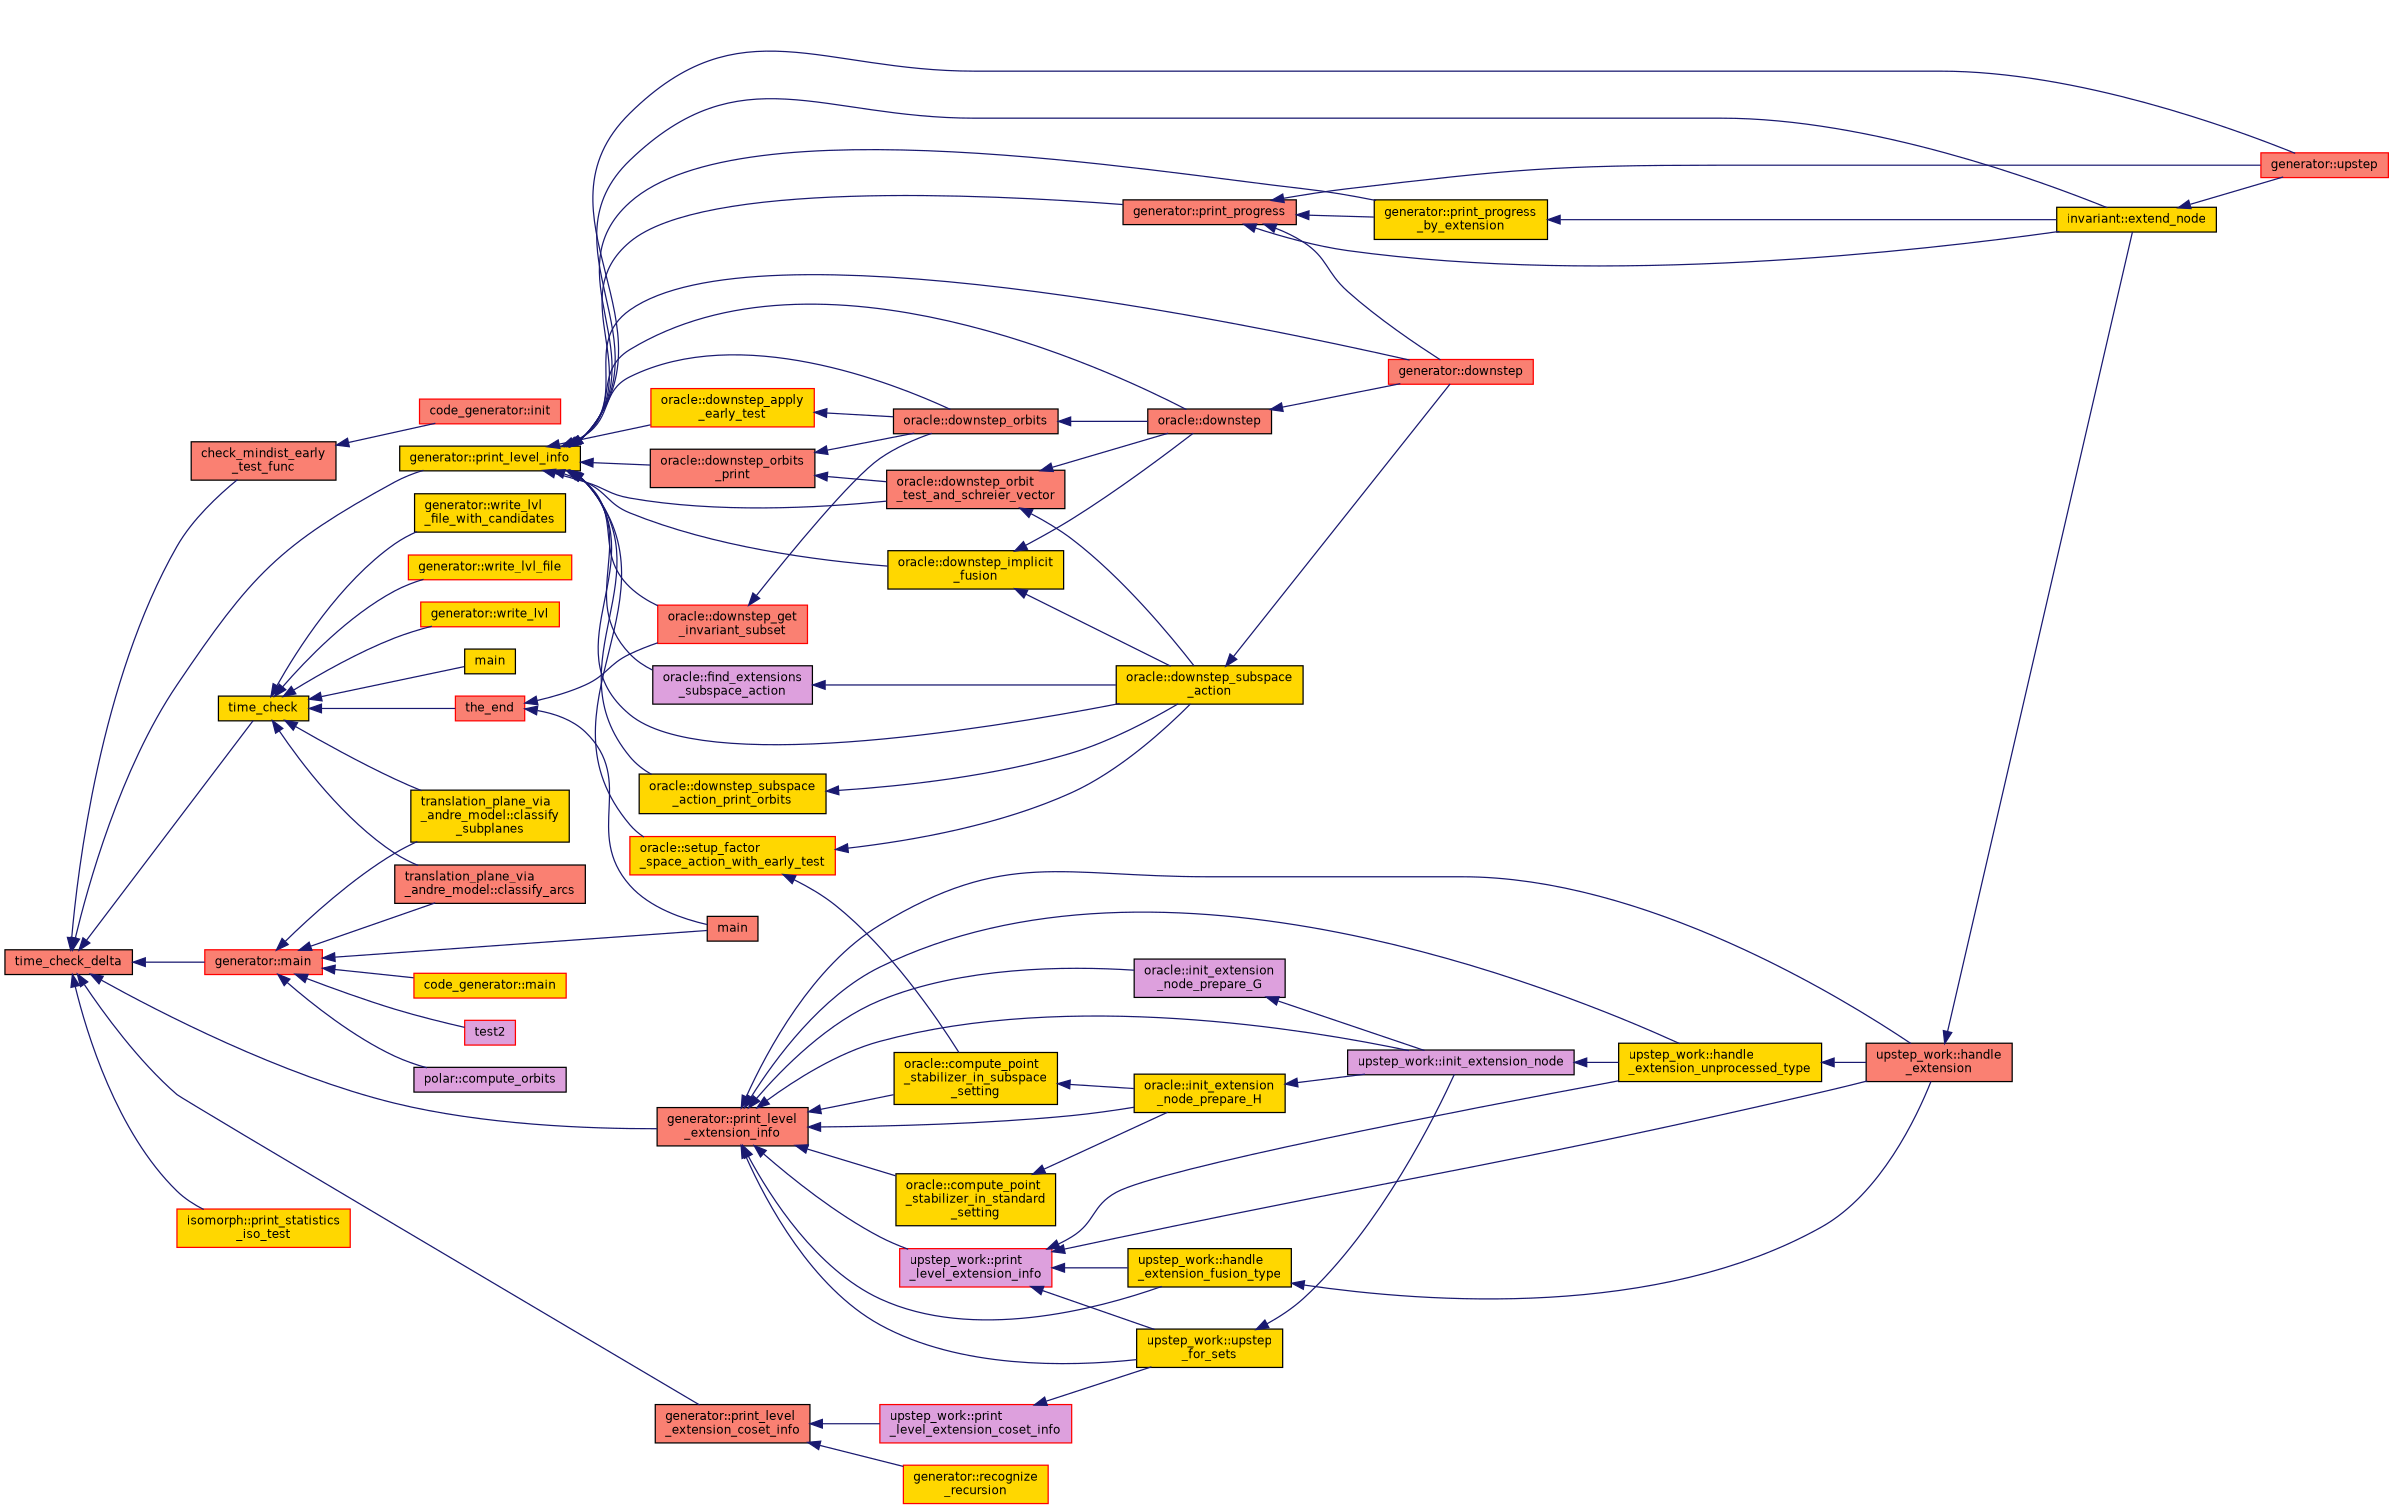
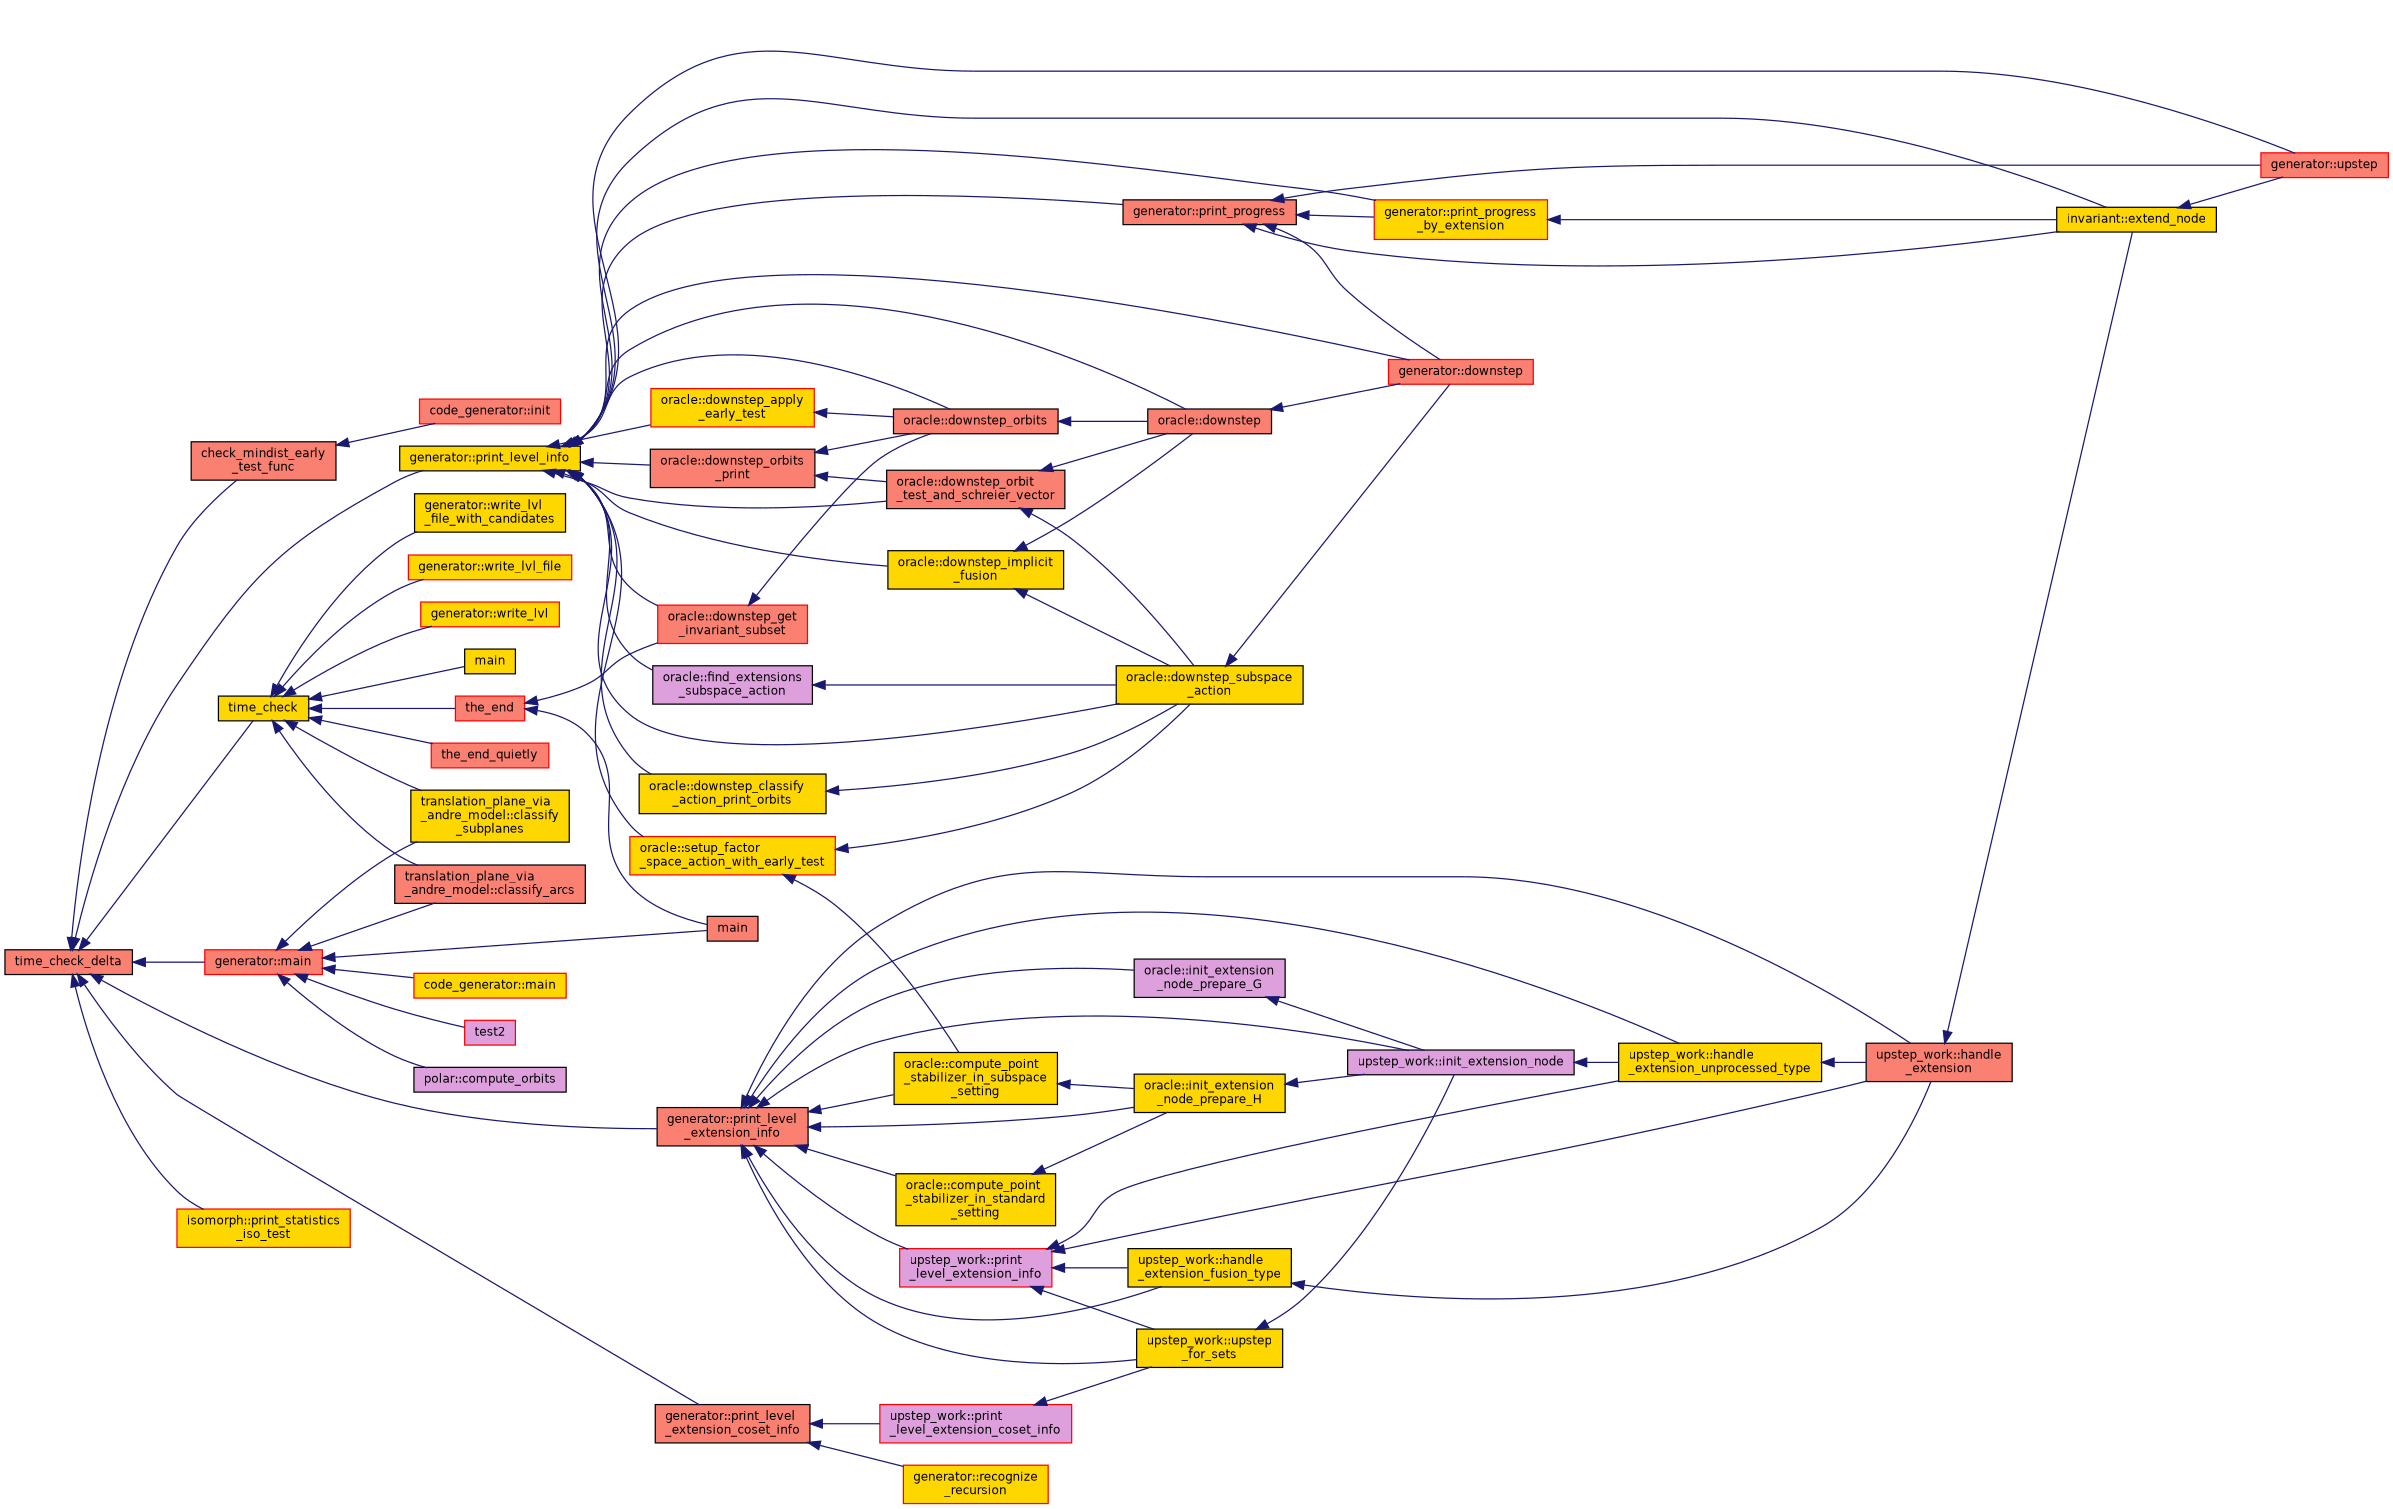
node "generator::print_progress _by_extension": color black -> red
node "the_end_quietly": added
node "oracle::downstep_subspace _action_print_orbits": label "oracle::downstep_subspace _action_print_orbits" -> "oracle::downstep_classify _action_print_orbits"
